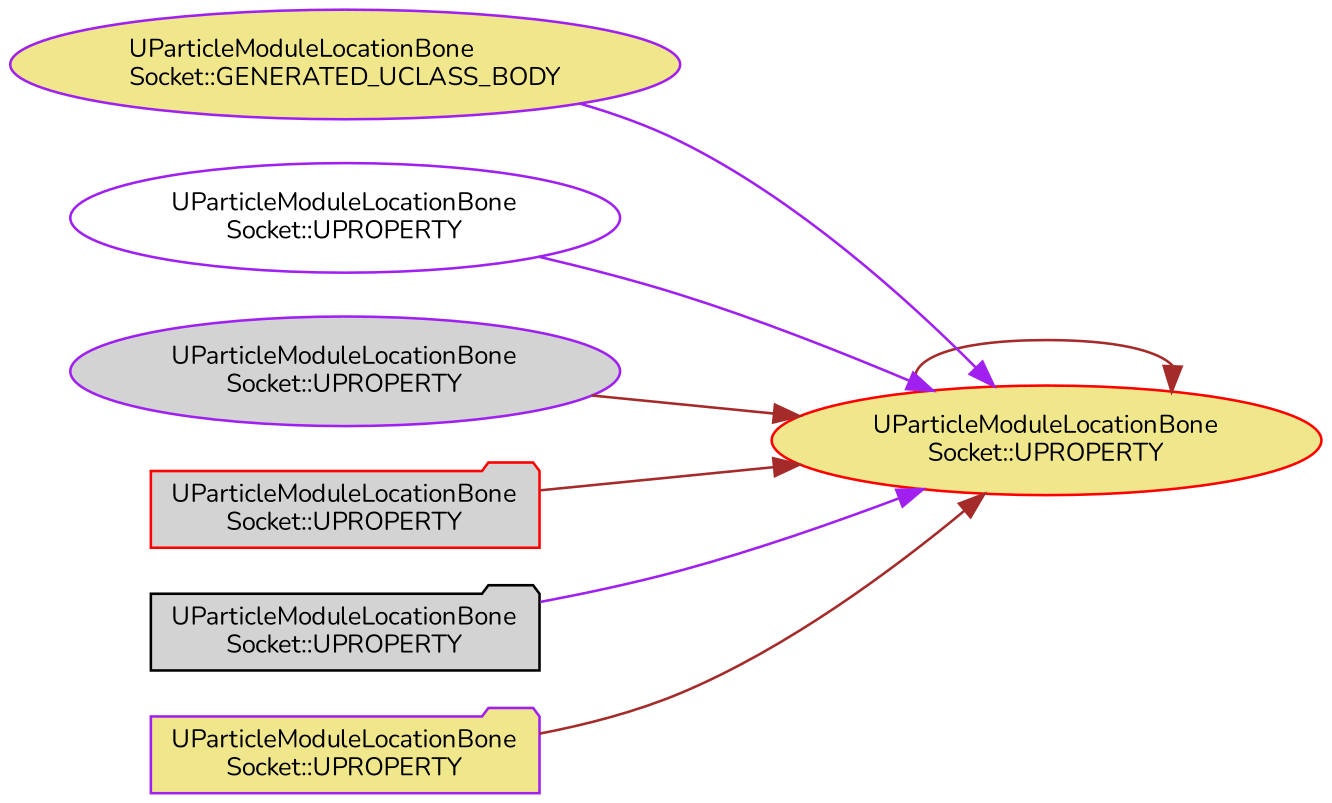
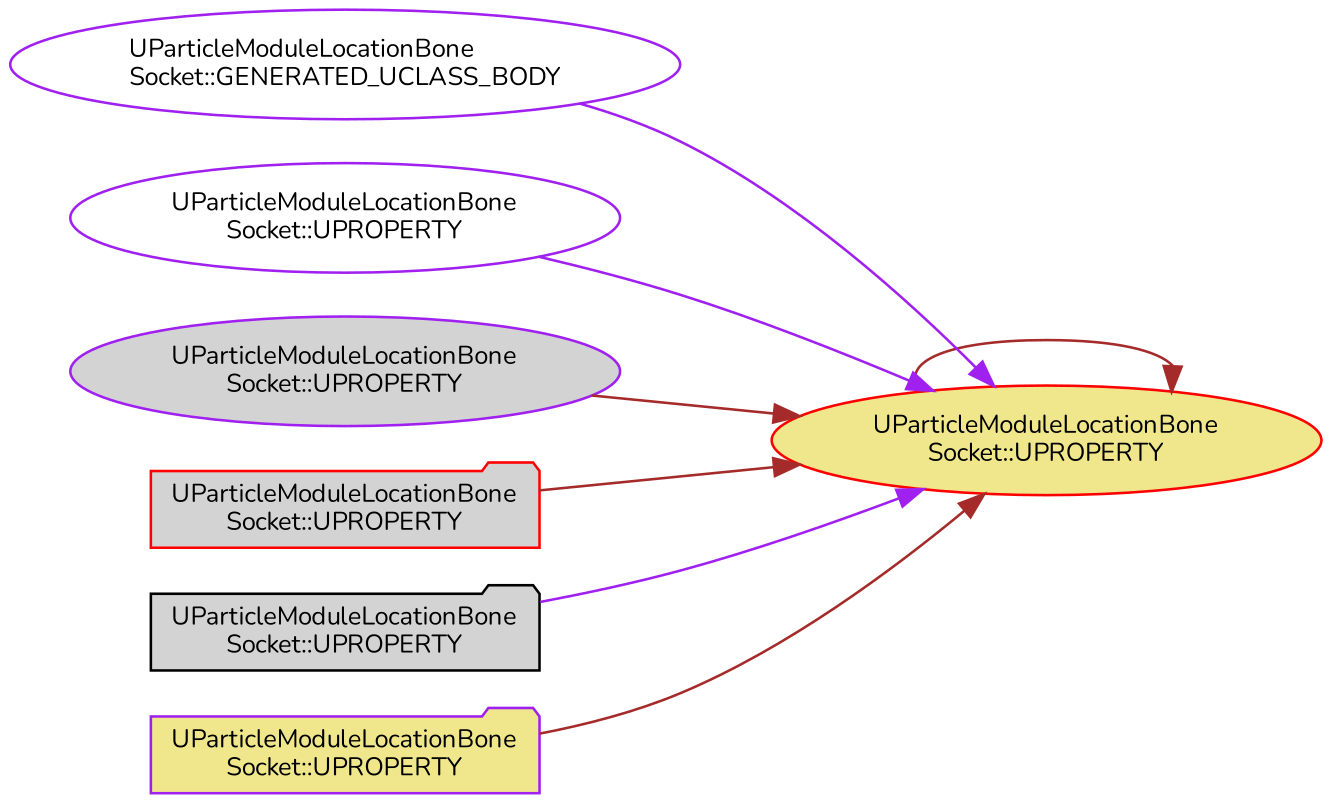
node "UParticleModuleLocationBone Socket::GENERATED_UCLASS_BODY": fillcolor khaki -> white
